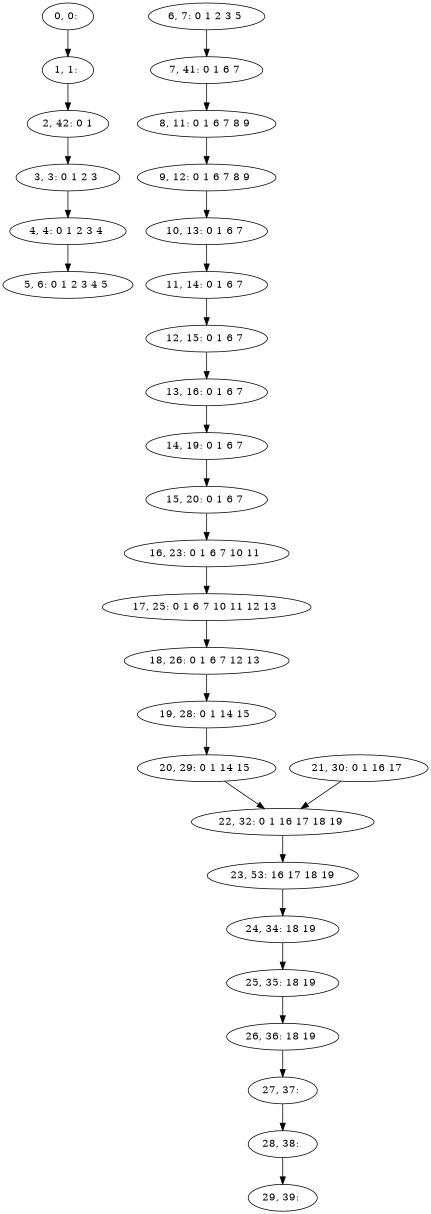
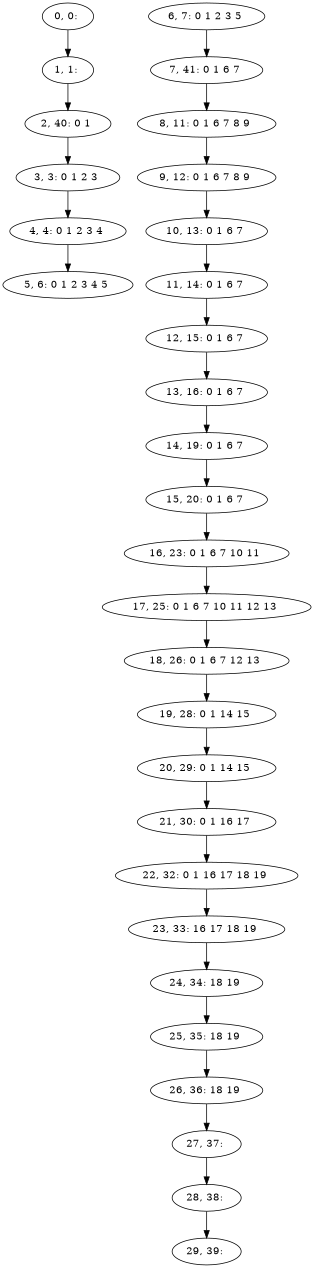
node "2, 42: 0 1": label "2, 42: 0 1" -> "2, 40: 0 1"
edge "20, 29: 0 1 14 15" -> "22, 32: 0 1 16 17 18 19": now "20, 29: 0 1 14 15" -> "21, 30: 0 1 16 17"
node "23, 53: 16 17 18 19": label "23, 53: 16 17 18 19" -> "23, 33: 16 17 18 19"
